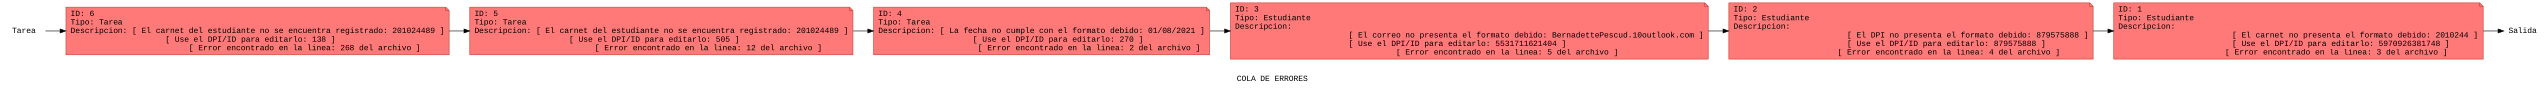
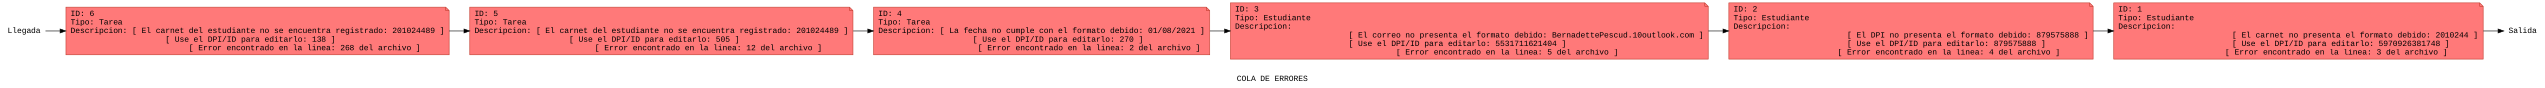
node "Tarea": label "Tarea" -> "Llegada"
